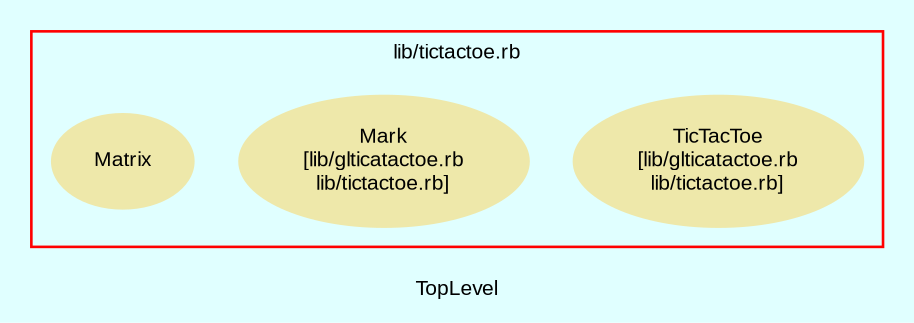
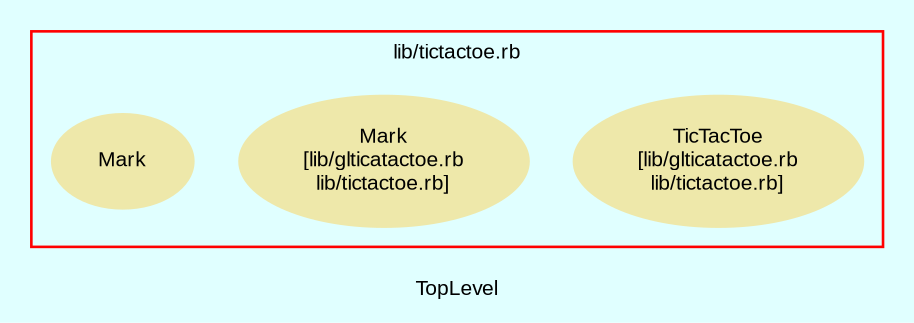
node "Matrix": label "Matrix" -> "Mark"
